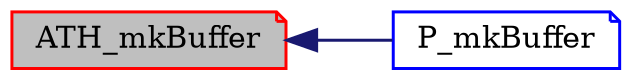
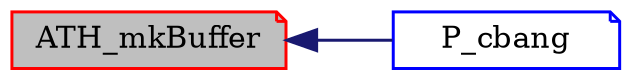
node "P_mkBuffer": label "P_mkBuffer" -> "P_cbang"
